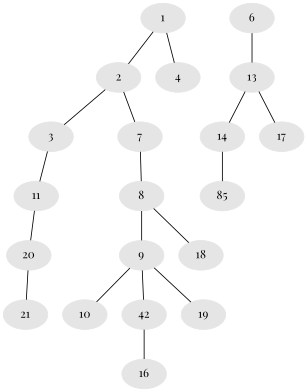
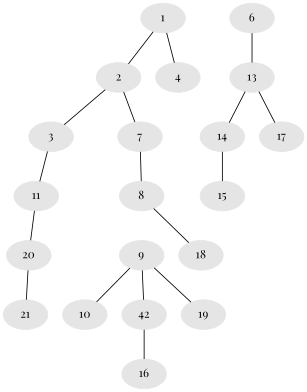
node "85": label "85" -> "15"
edge "8" -- "9": removed
